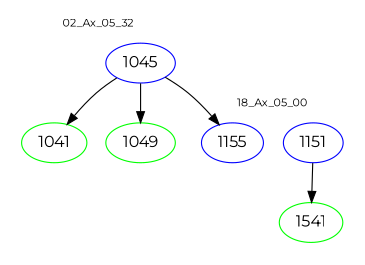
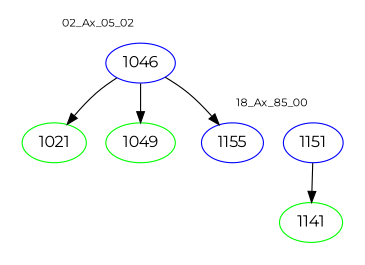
cluster "02_Ax_05_32": label "02_Ax_05_32" -> "02_Ax_05_02"
node "1045": label "1045" -> "1046"
cluster "18_Ax_05_00": label "18_Ax_05_00" -> "18_Ax_85_00"
node "1041": label "1041" -> "1021"
node "1541": label "1541" -> "1141"
